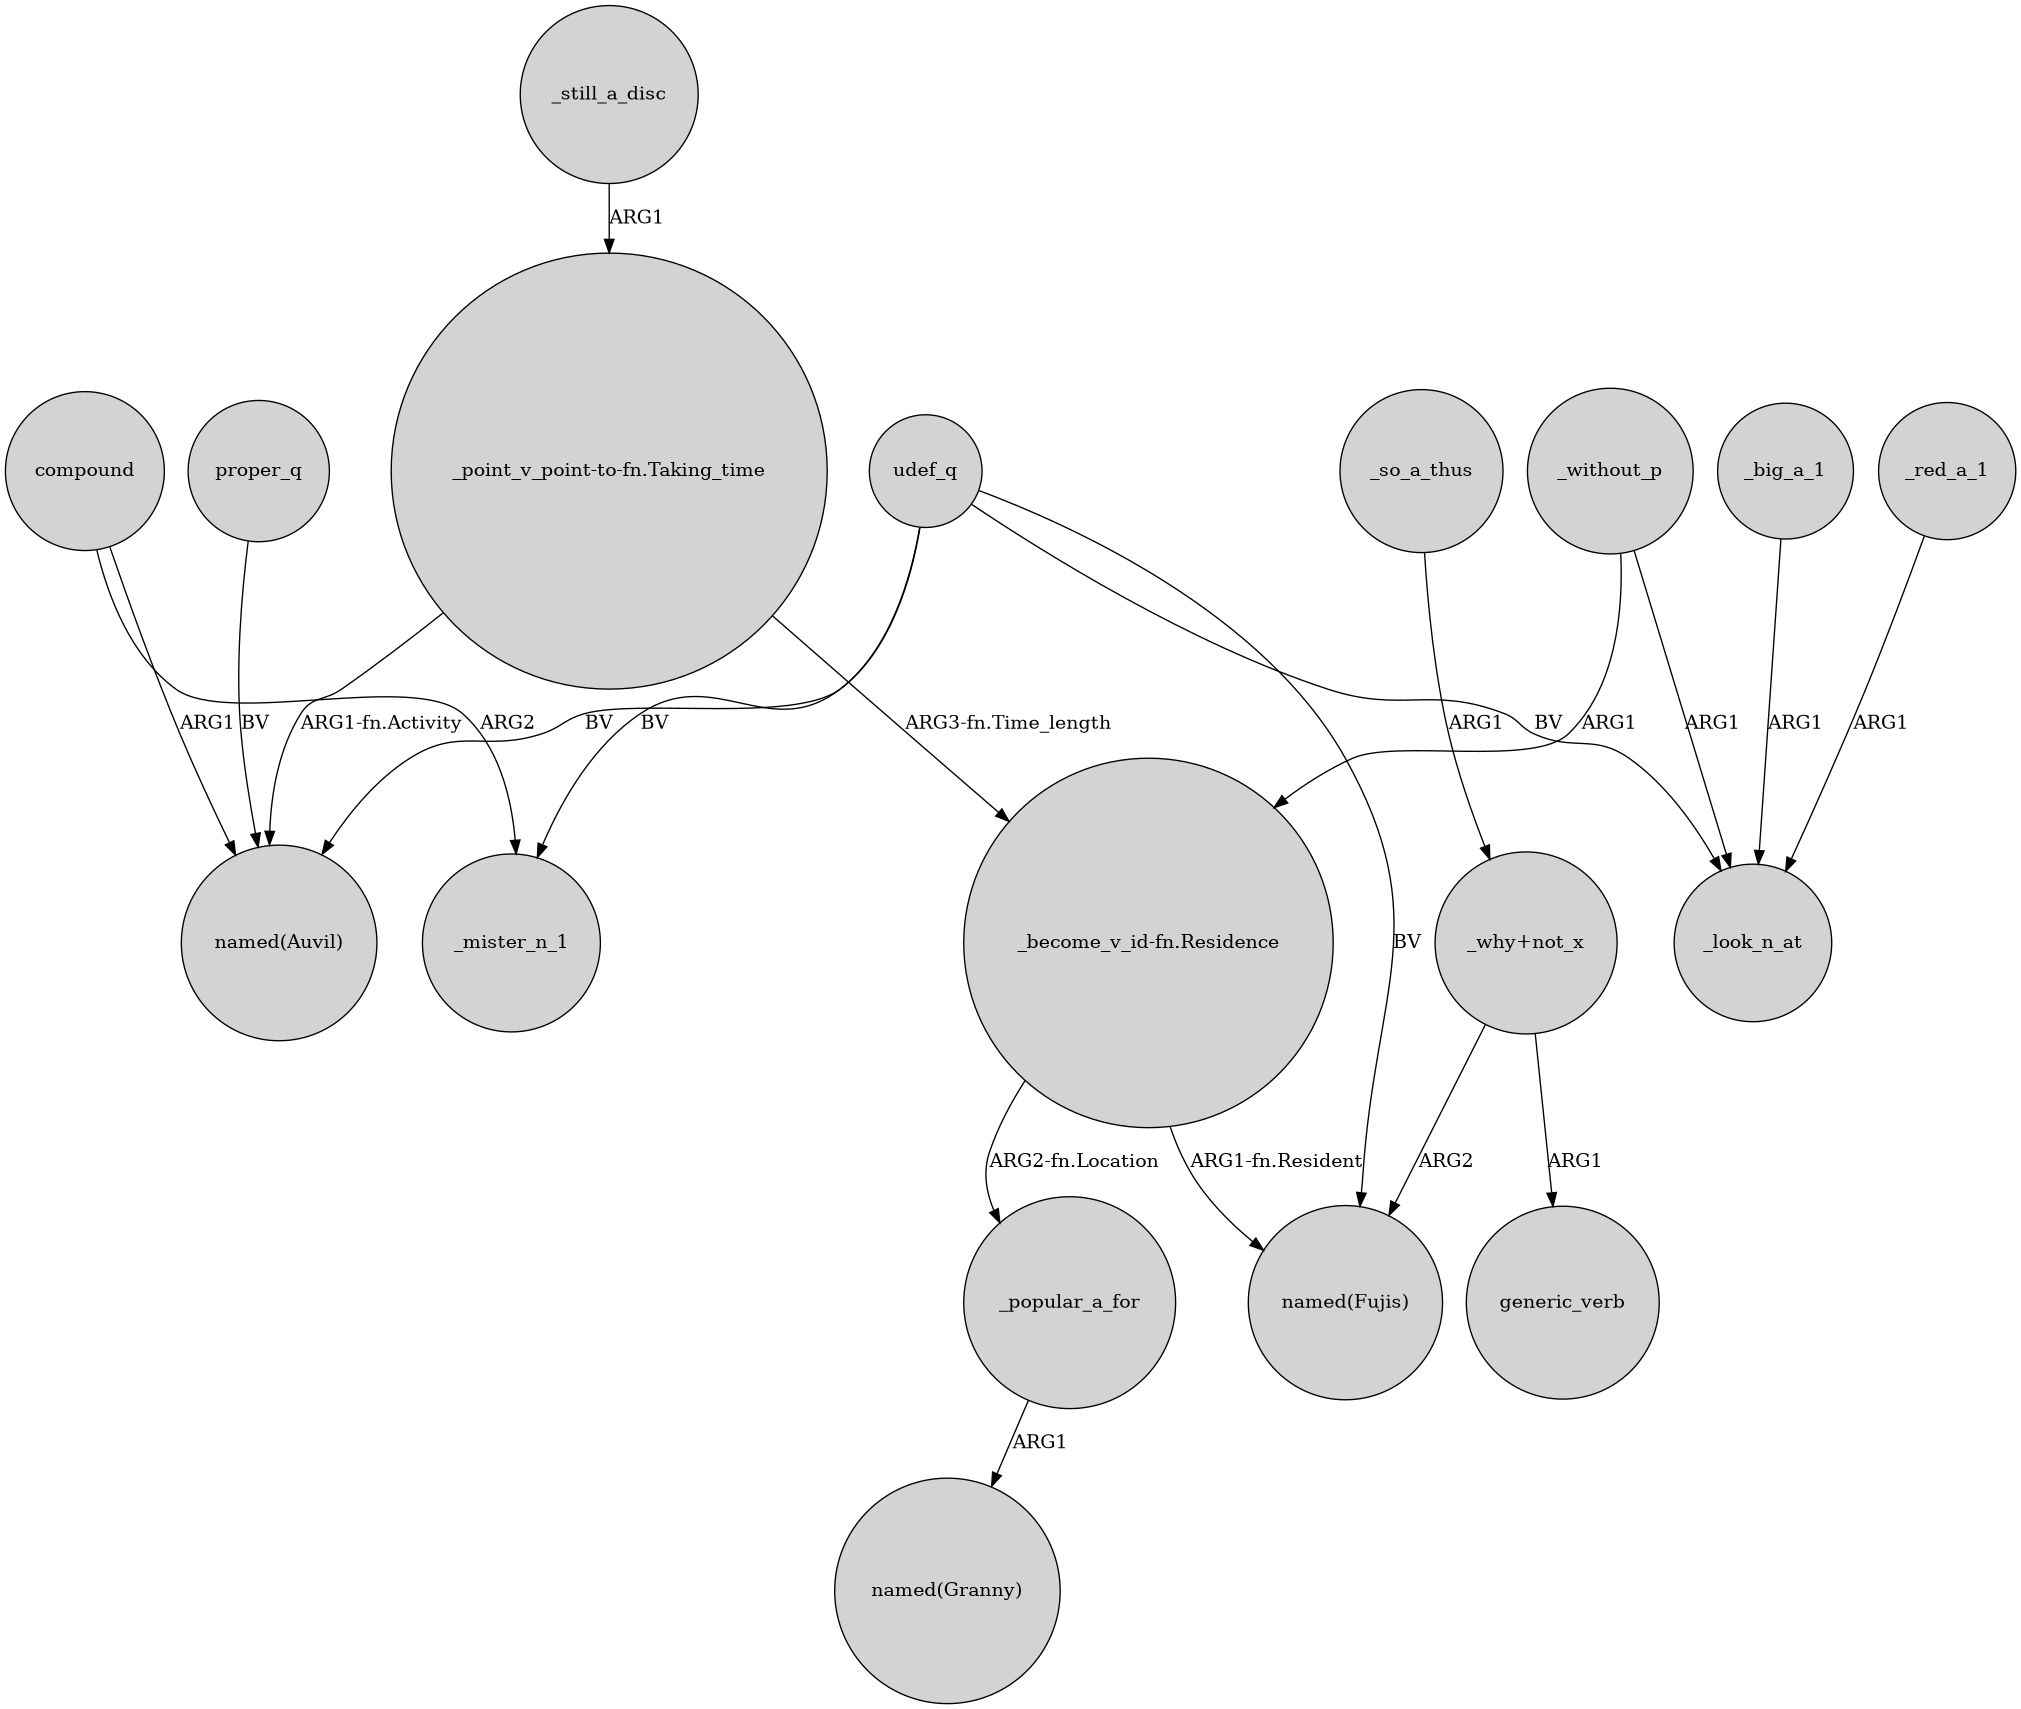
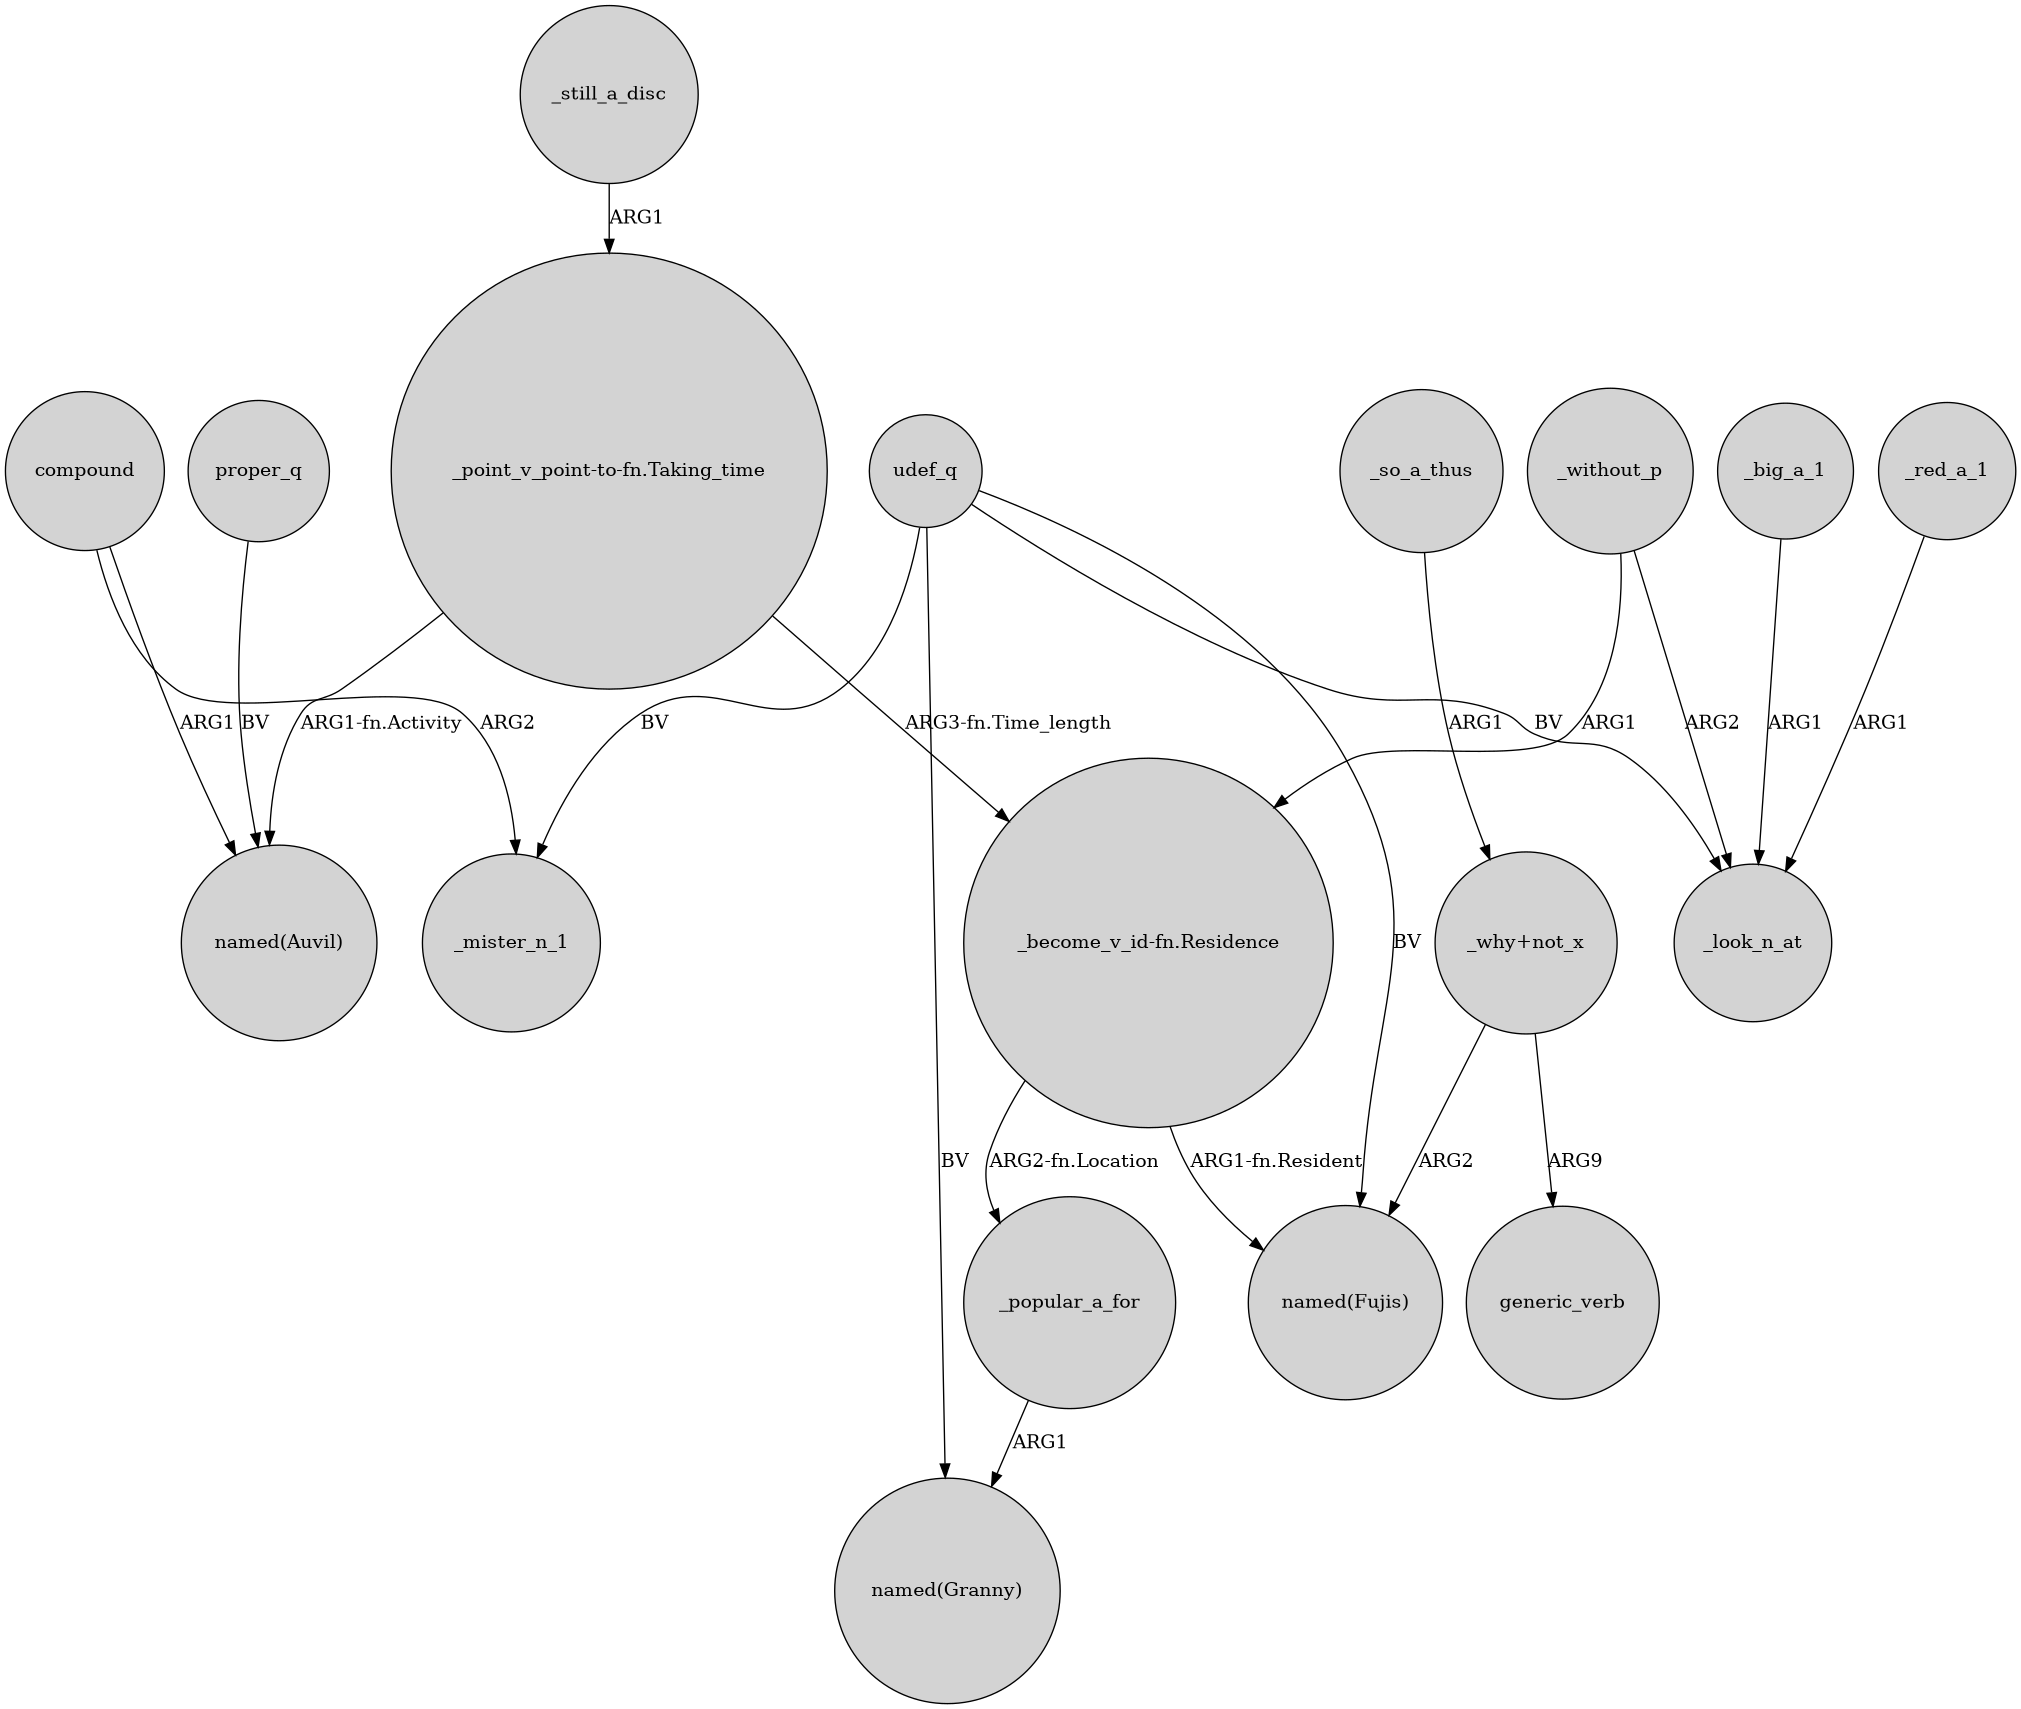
edge "udef_q" -> "named(Auvil)": now "udef_q" -> "named(Granny)"
edge "_without_p" -> "_look_n_at": label "ARG1" -> "ARG2"
edge "_why+not_x" -> "generic_verb": label "ARG1" -> "ARG9"
